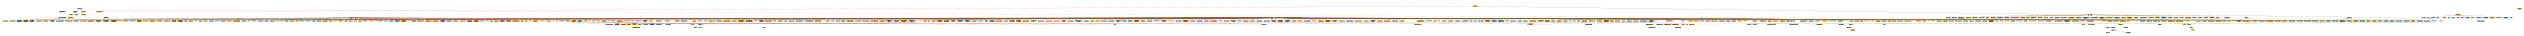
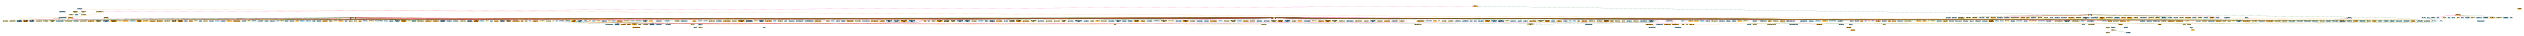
node "vectors_exception.cpp": label "vectors_exception.cpp" -> "foreachn_exception.cpp"
